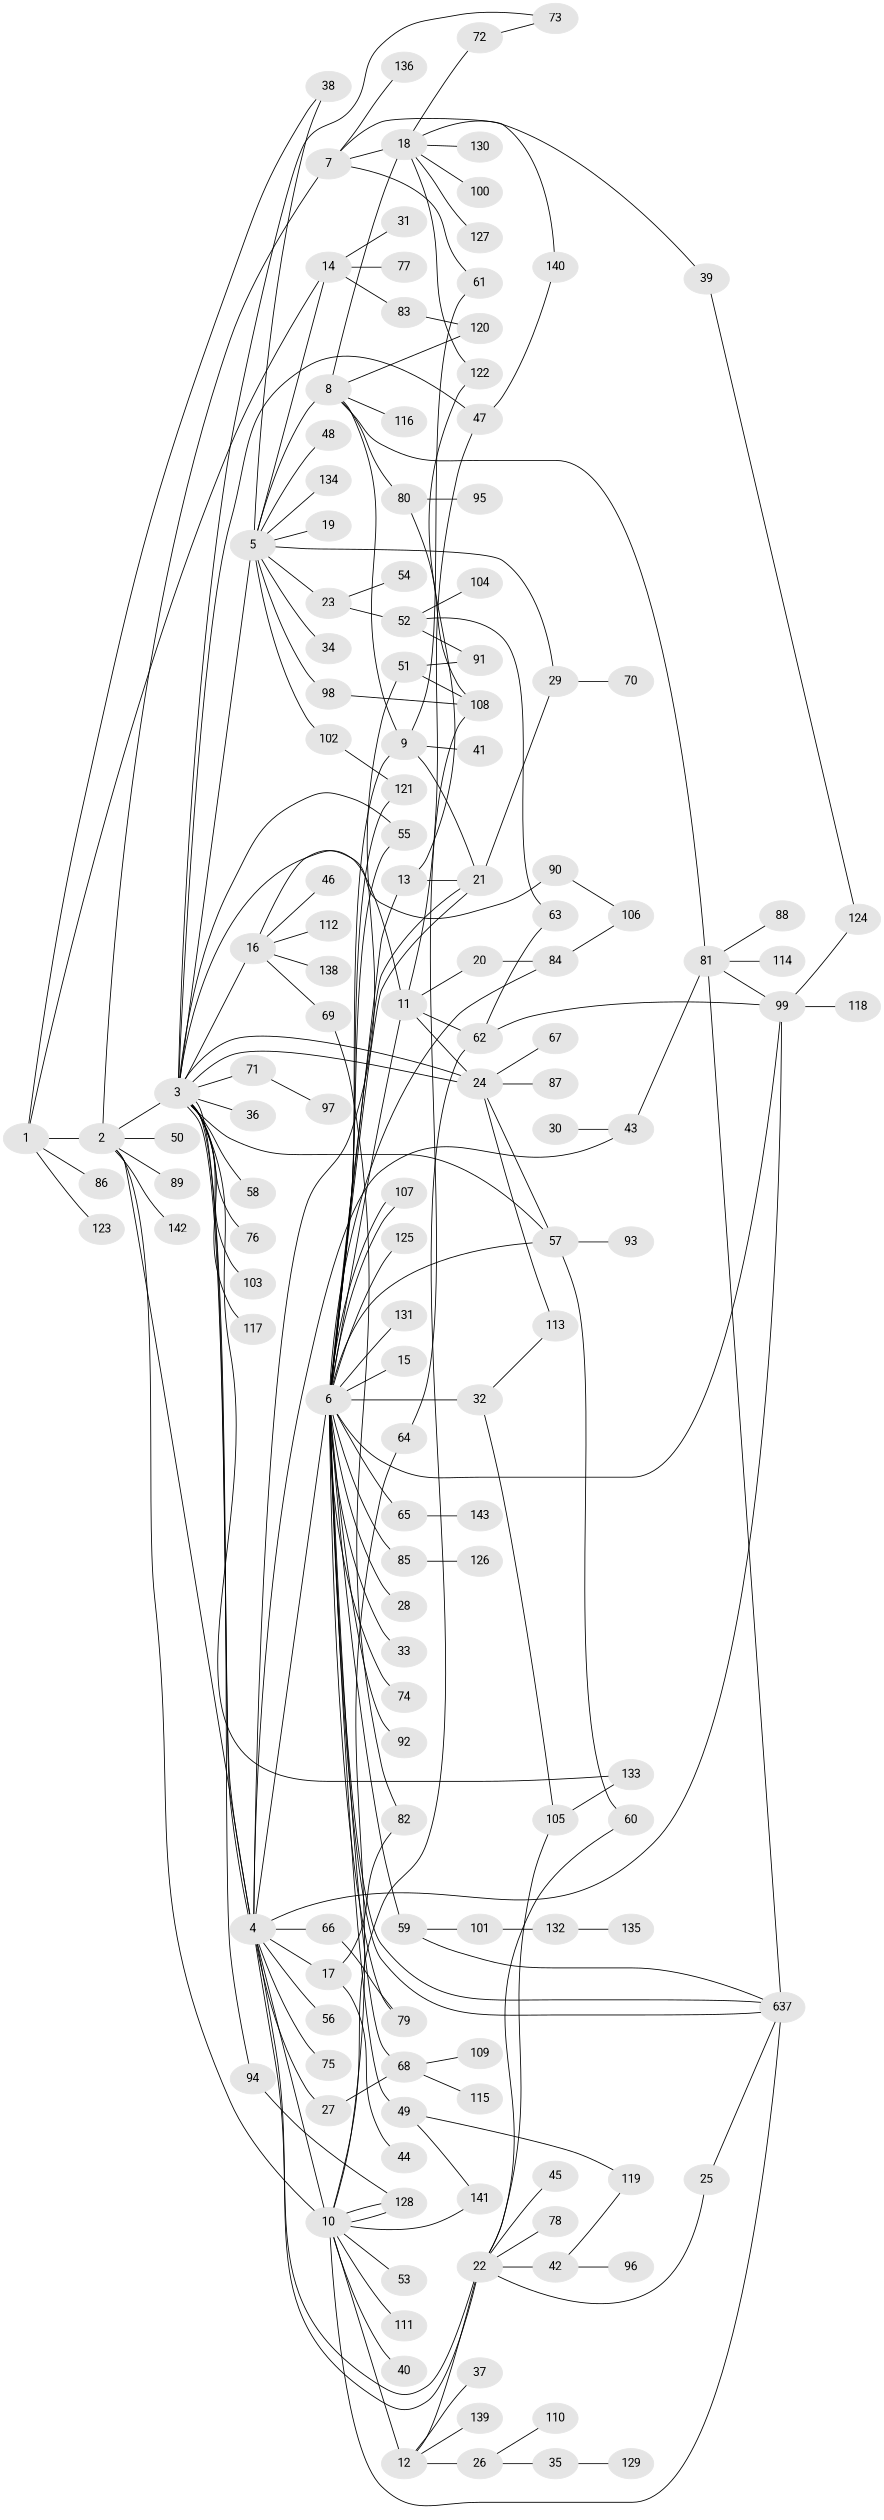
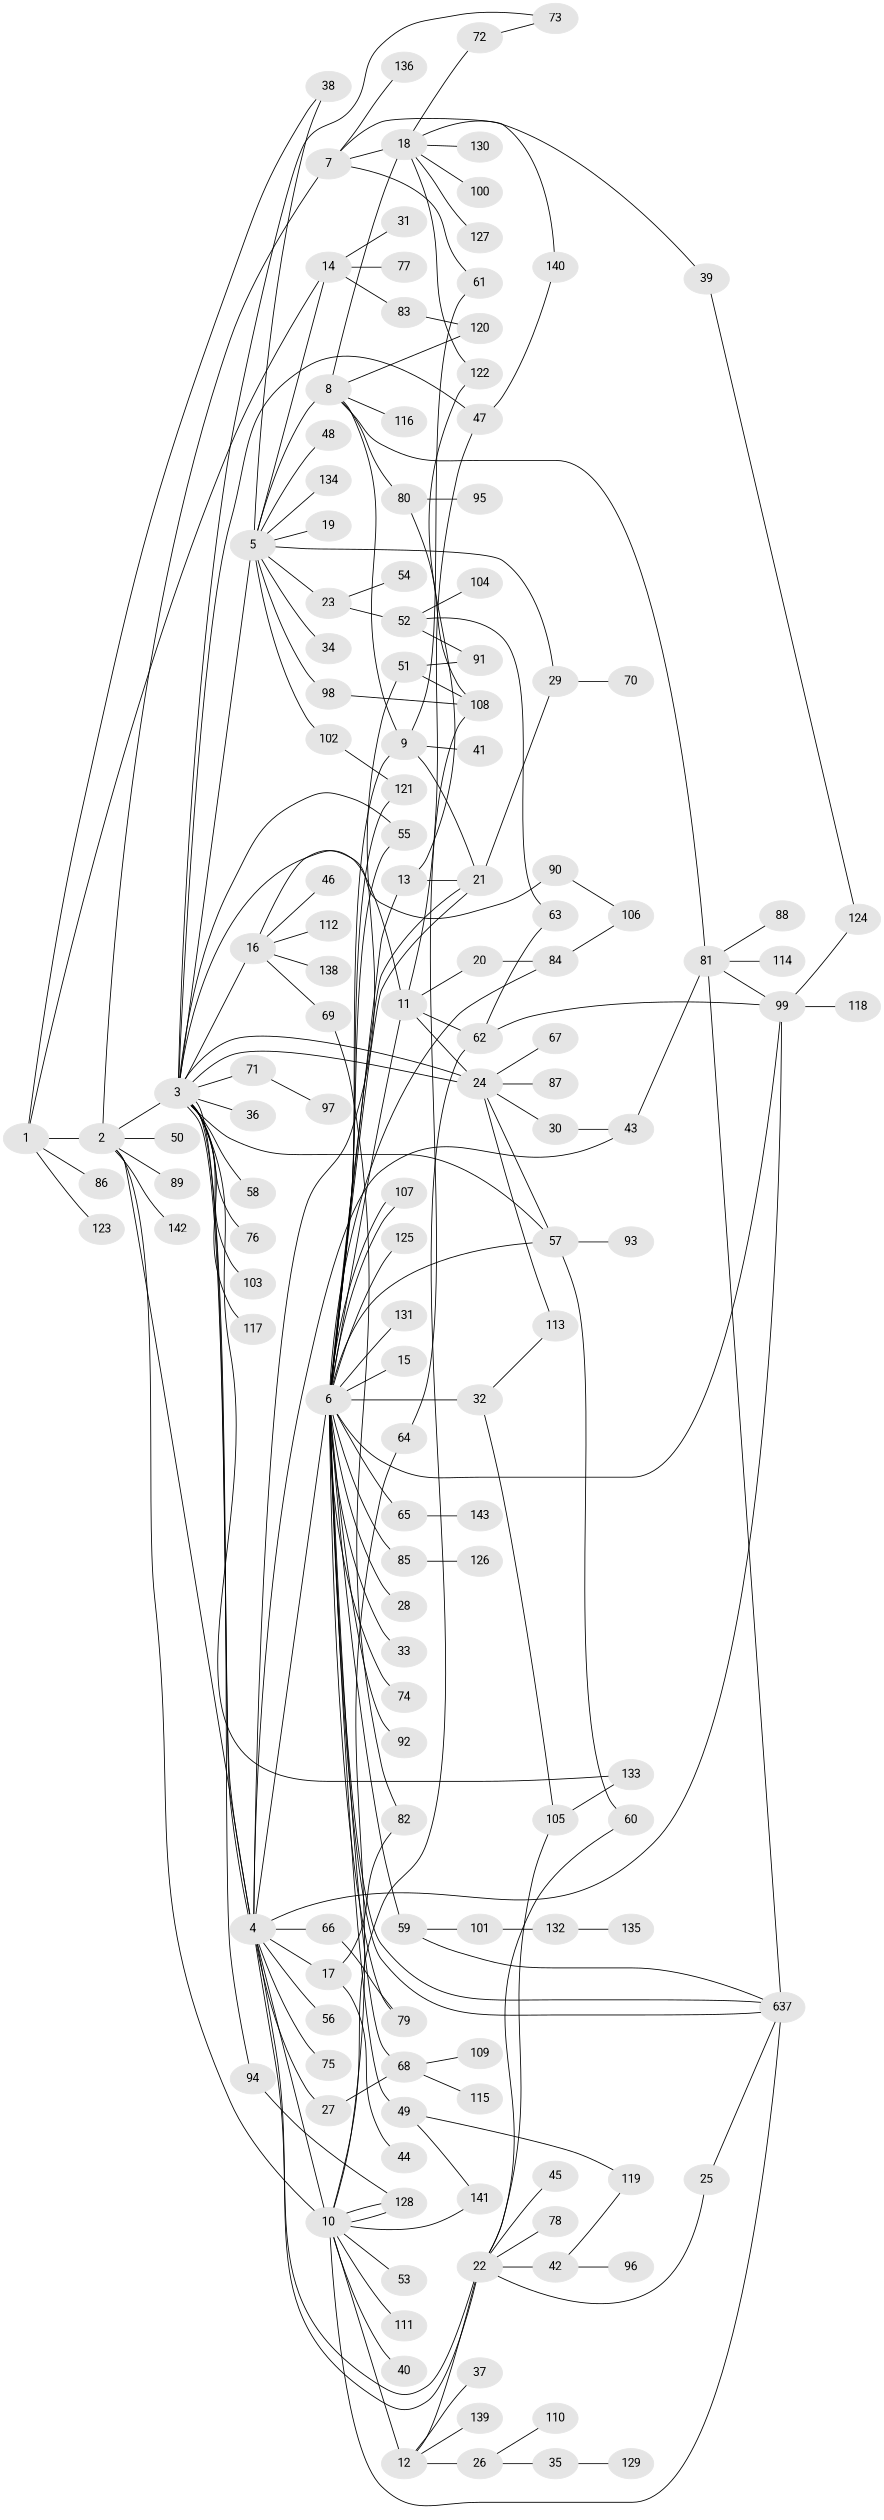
edge "24" -- "30": added
